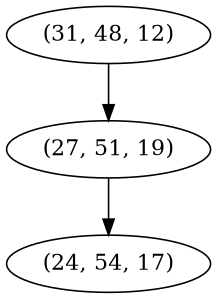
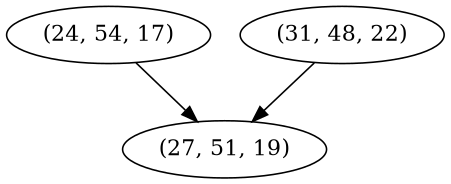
node "(31, 48, 12)": label "(31, 48, 12)" -> "(31, 48, 22)"
edge "(27, 51, 19)" -> "(24, 54, 17)": reversed
